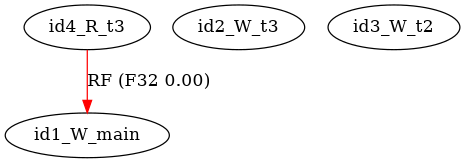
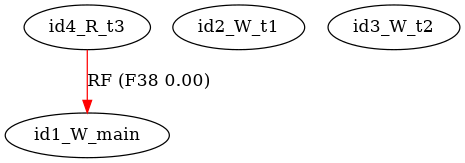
node "id2_W_t3": label "id2_W_t3" -> "id2_W_t1"
edge "id4_R_t3" -> "id1_W_main": label "RF (F32 0.00)" -> "RF (F38 0.00)"
